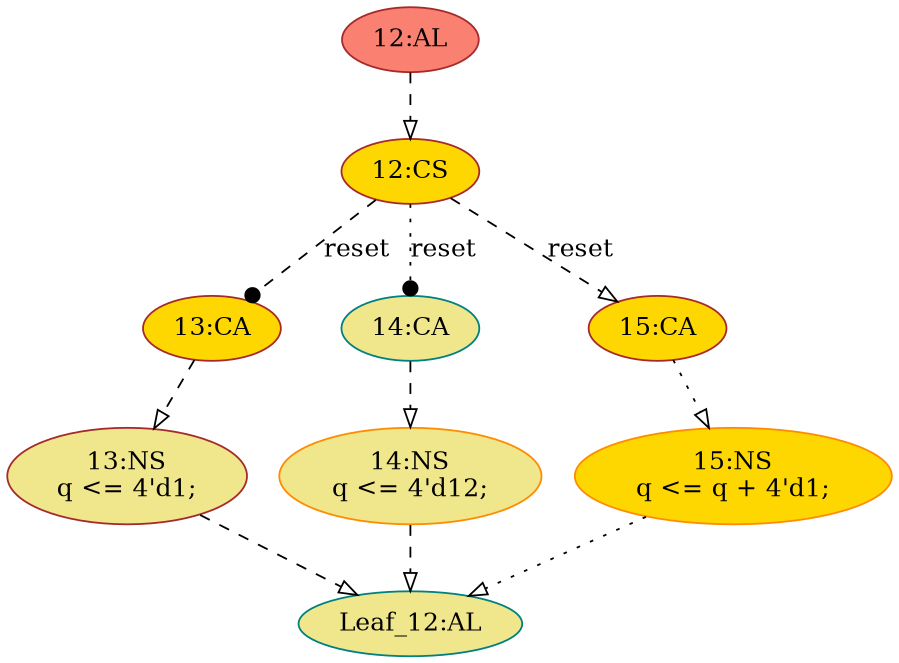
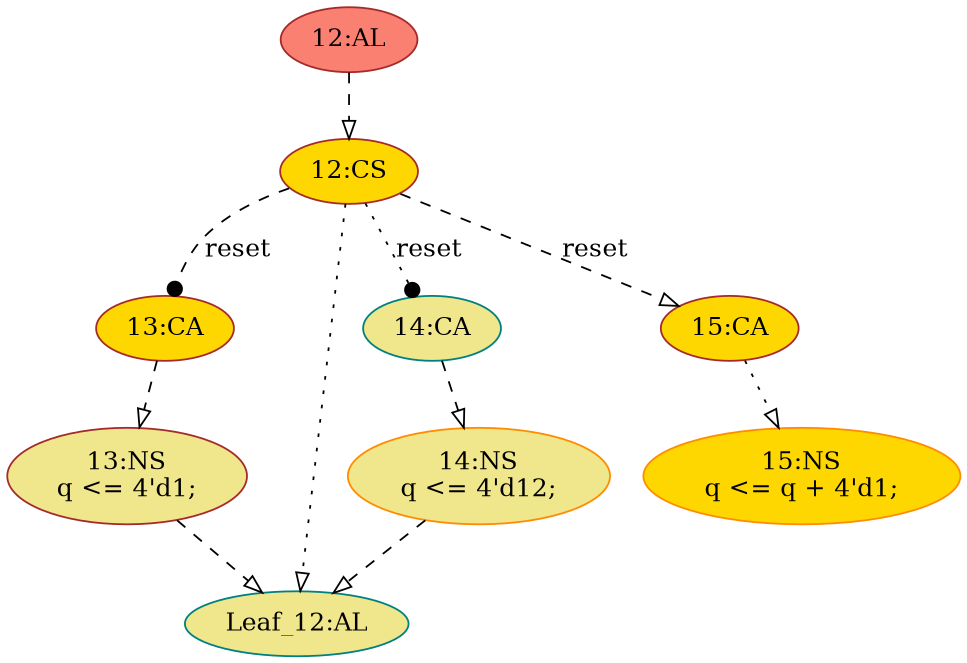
edge "15:NS q <= q + 4'd1;" -> "Leaf_12:AL": now "12:CS" -> "Leaf_12:AL"
